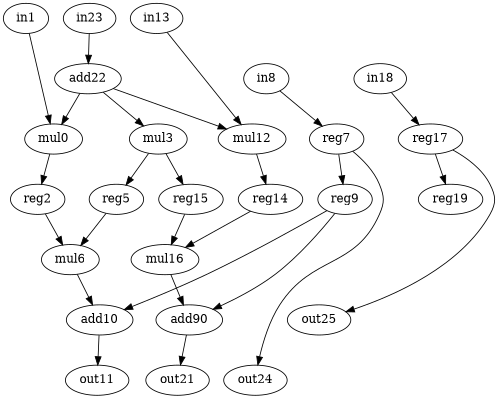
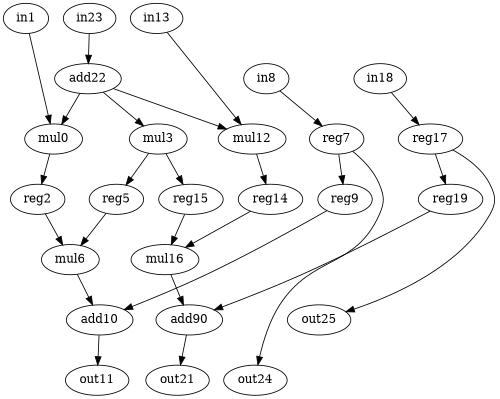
edge "reg9" -> "add90": now "reg19" -> "add90"
